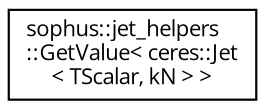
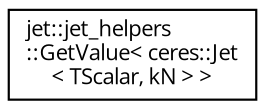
node "sophus::jet_helpers ::GetValue< ceres::Jet < TScalar, kN > >": label "sophus::jet_helpers ::GetValue< ceres::Jet < TScalar, kN > >" -> "jet::jet_helpers ::GetValue< ceres::Jet < TScalar, kN > >"
